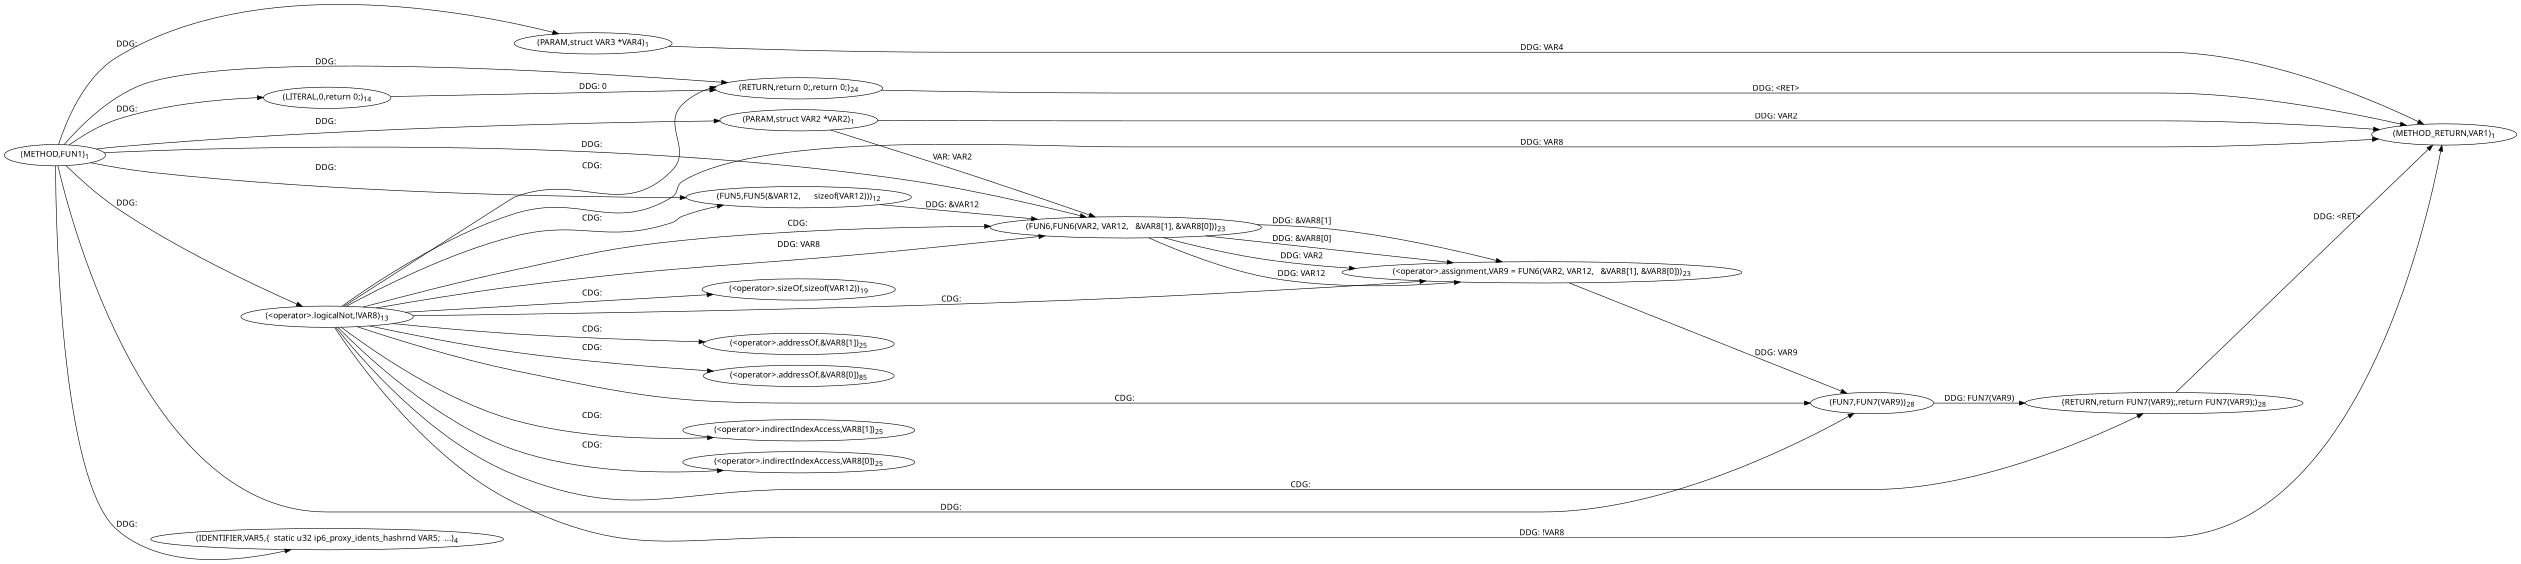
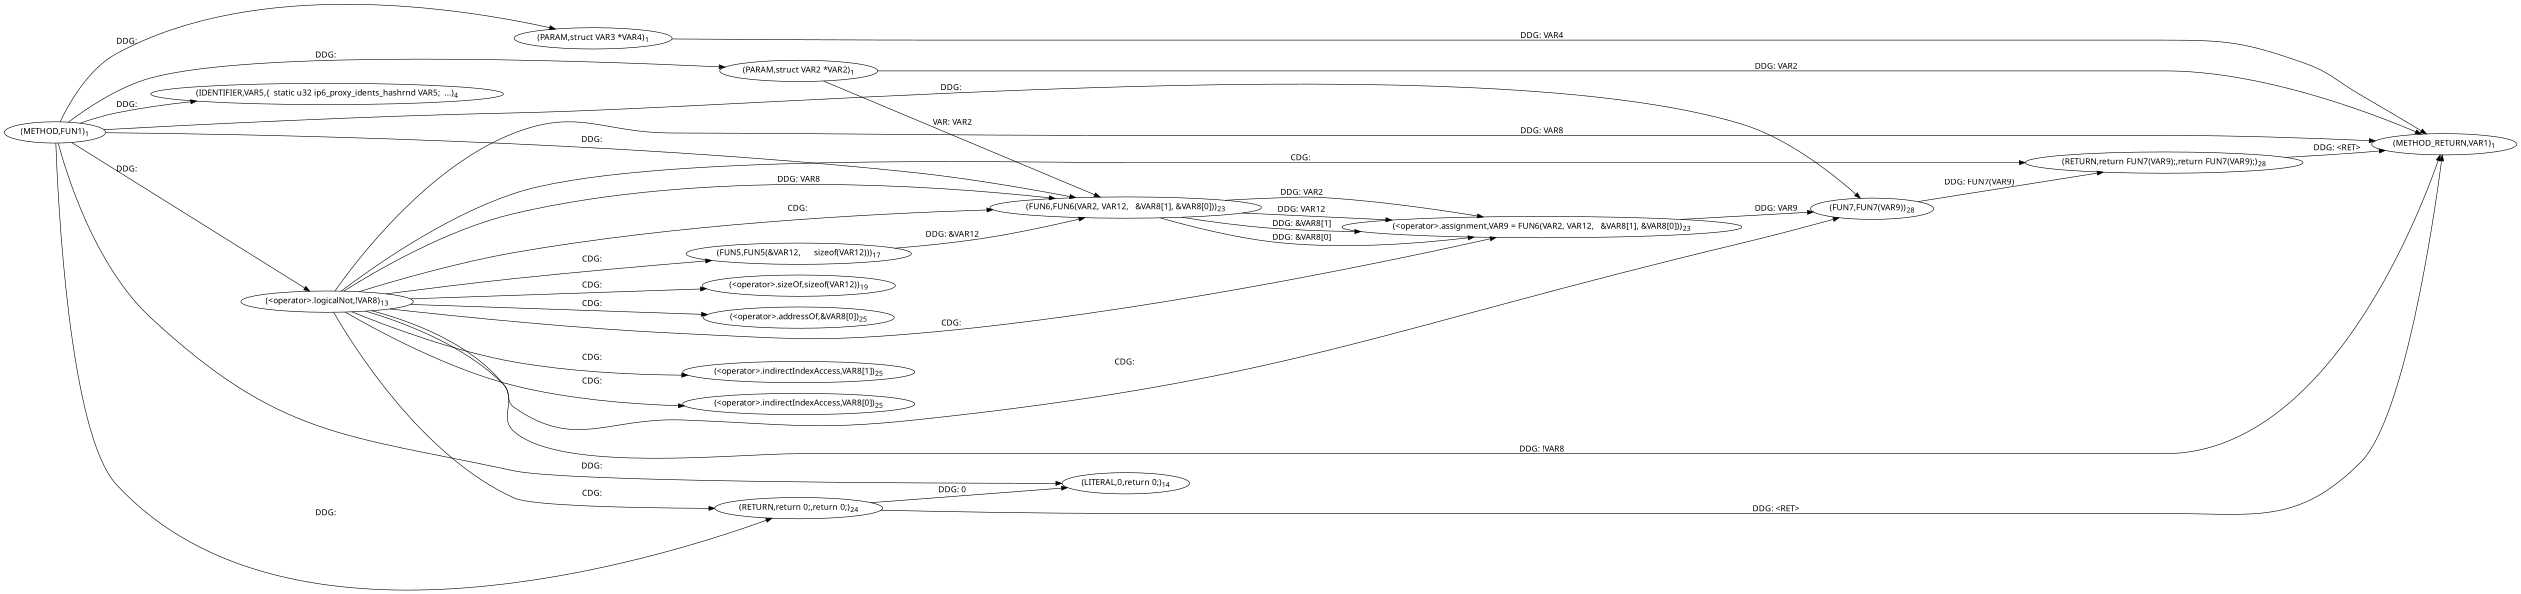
edge "(LITERAL,0,return 0;)" -> "(RETURN,return 0;,return 0;)": reversed
edge "(METHOD,FUN1)" -> "(FUN5,FUN5(&VAR12,      sizeof(VAR12)))": removed, label "DDG:"
node "(FUN5,FUN5(&VAR12,      sizeof(VAR12)))": text "12" -> "17"
node "(<operator>.addressOf,&VAR8[1])": removed
node "(<operator>.addressOf,&VAR8[0])": text "85" -> "25"
